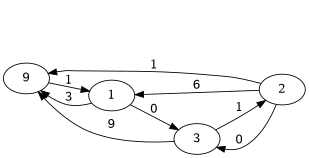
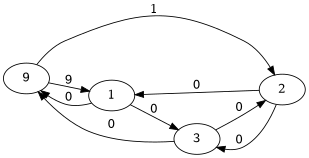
edge "2" -> "9": reversed
edge "9" -> "1": label "1" -> "9"
edge "2" -> "1": label "6" -> "0"
edge "1" -> "9": label "3" -> "0"
edge "3" -> "2": label "1" -> "0"
edge "3" -> "9": label "9" -> "0"
